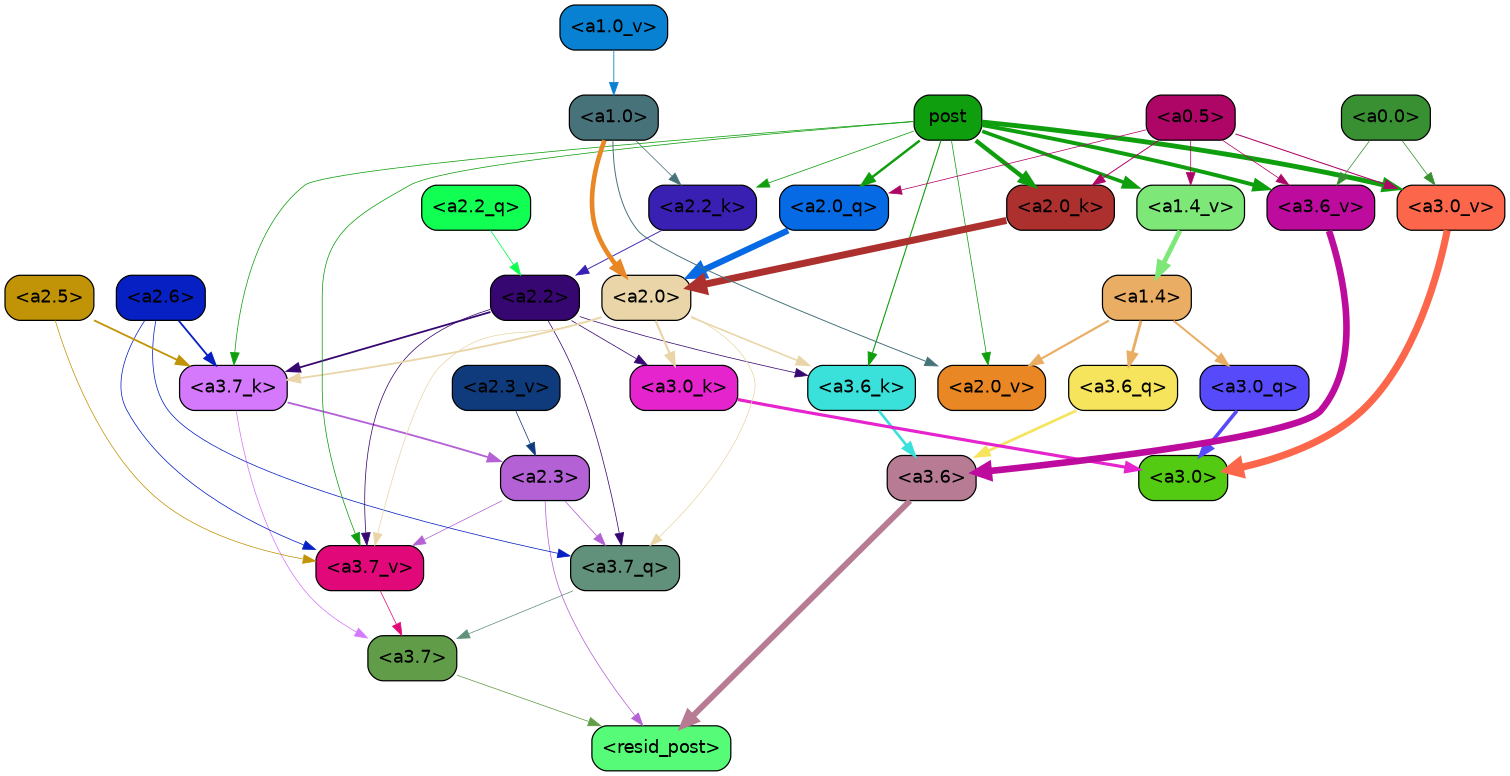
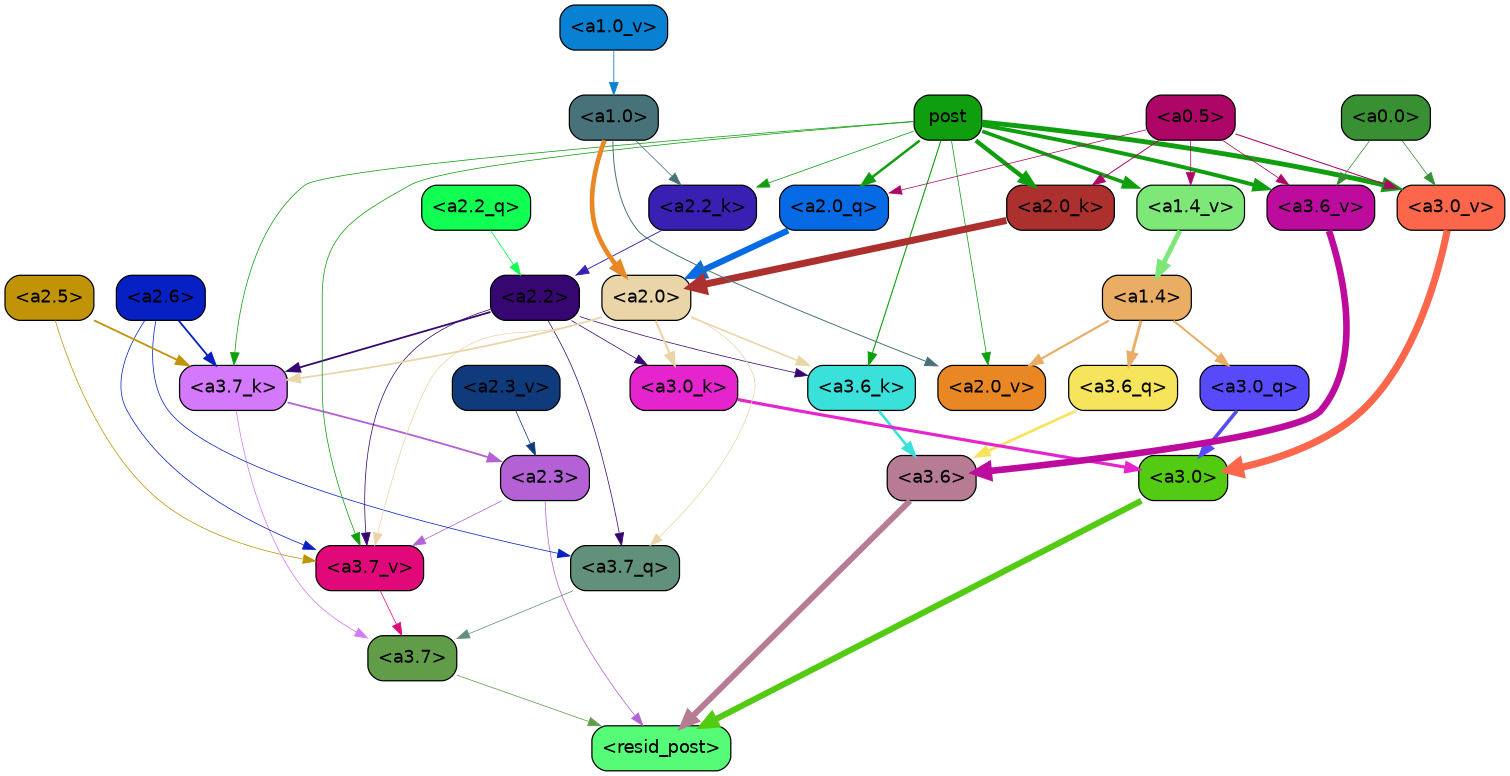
edge "<a2.3>" -> "<a3.7_q>": removed
edge "<a3.0>" -> "<resid_post>": added
